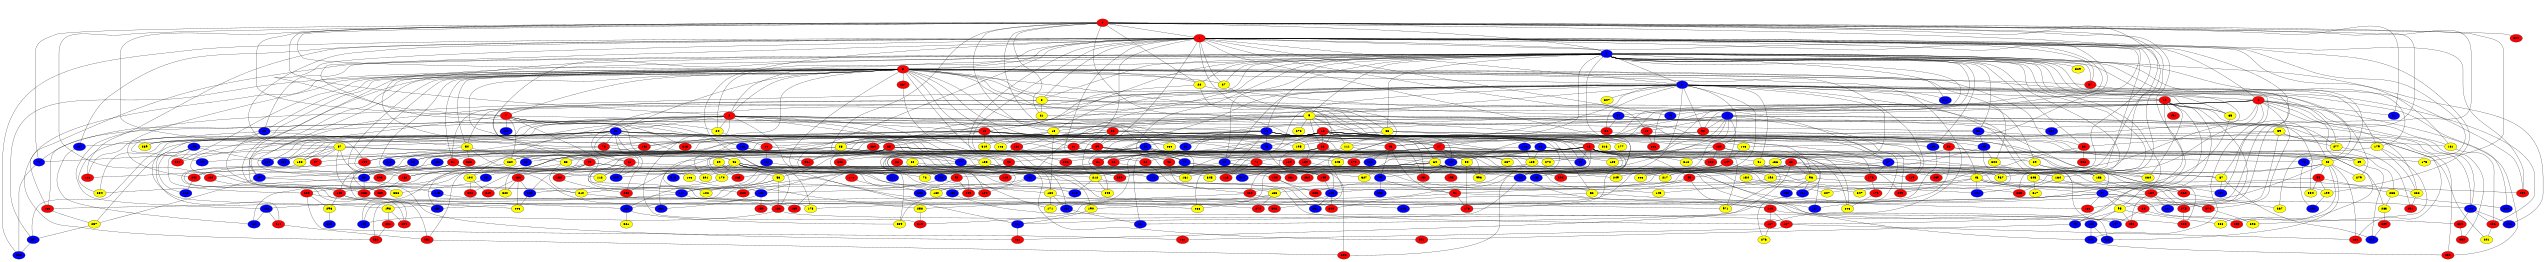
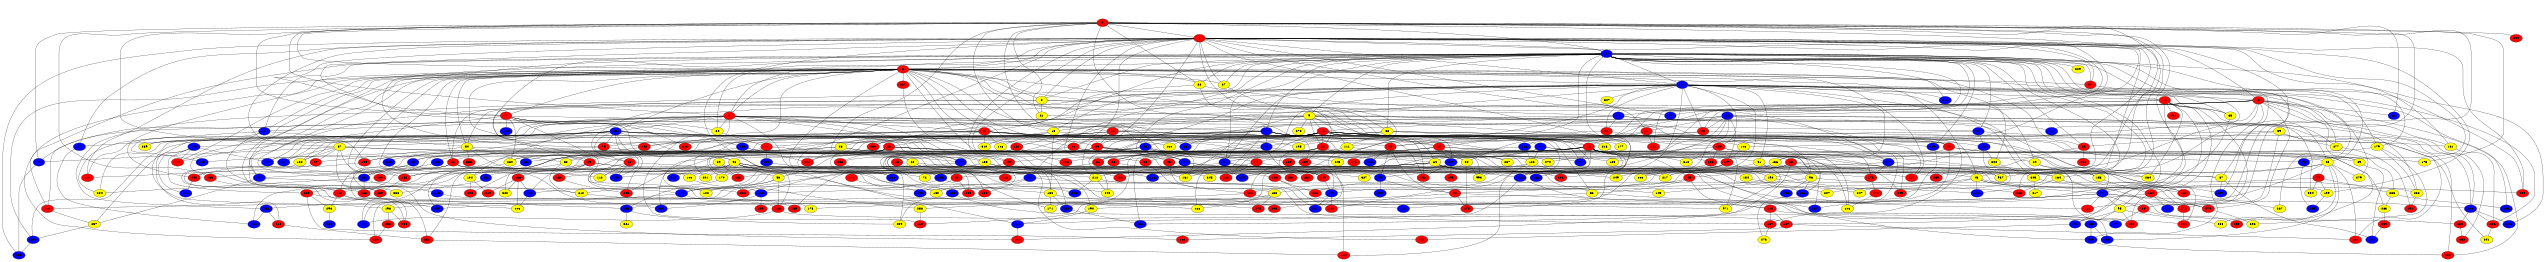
edge "9" -- "28": now "9" -- "161"
edge "33" -- "250": added
edge "54" -- "60": added
edge "46" -- "178": now "46" -- "103"
